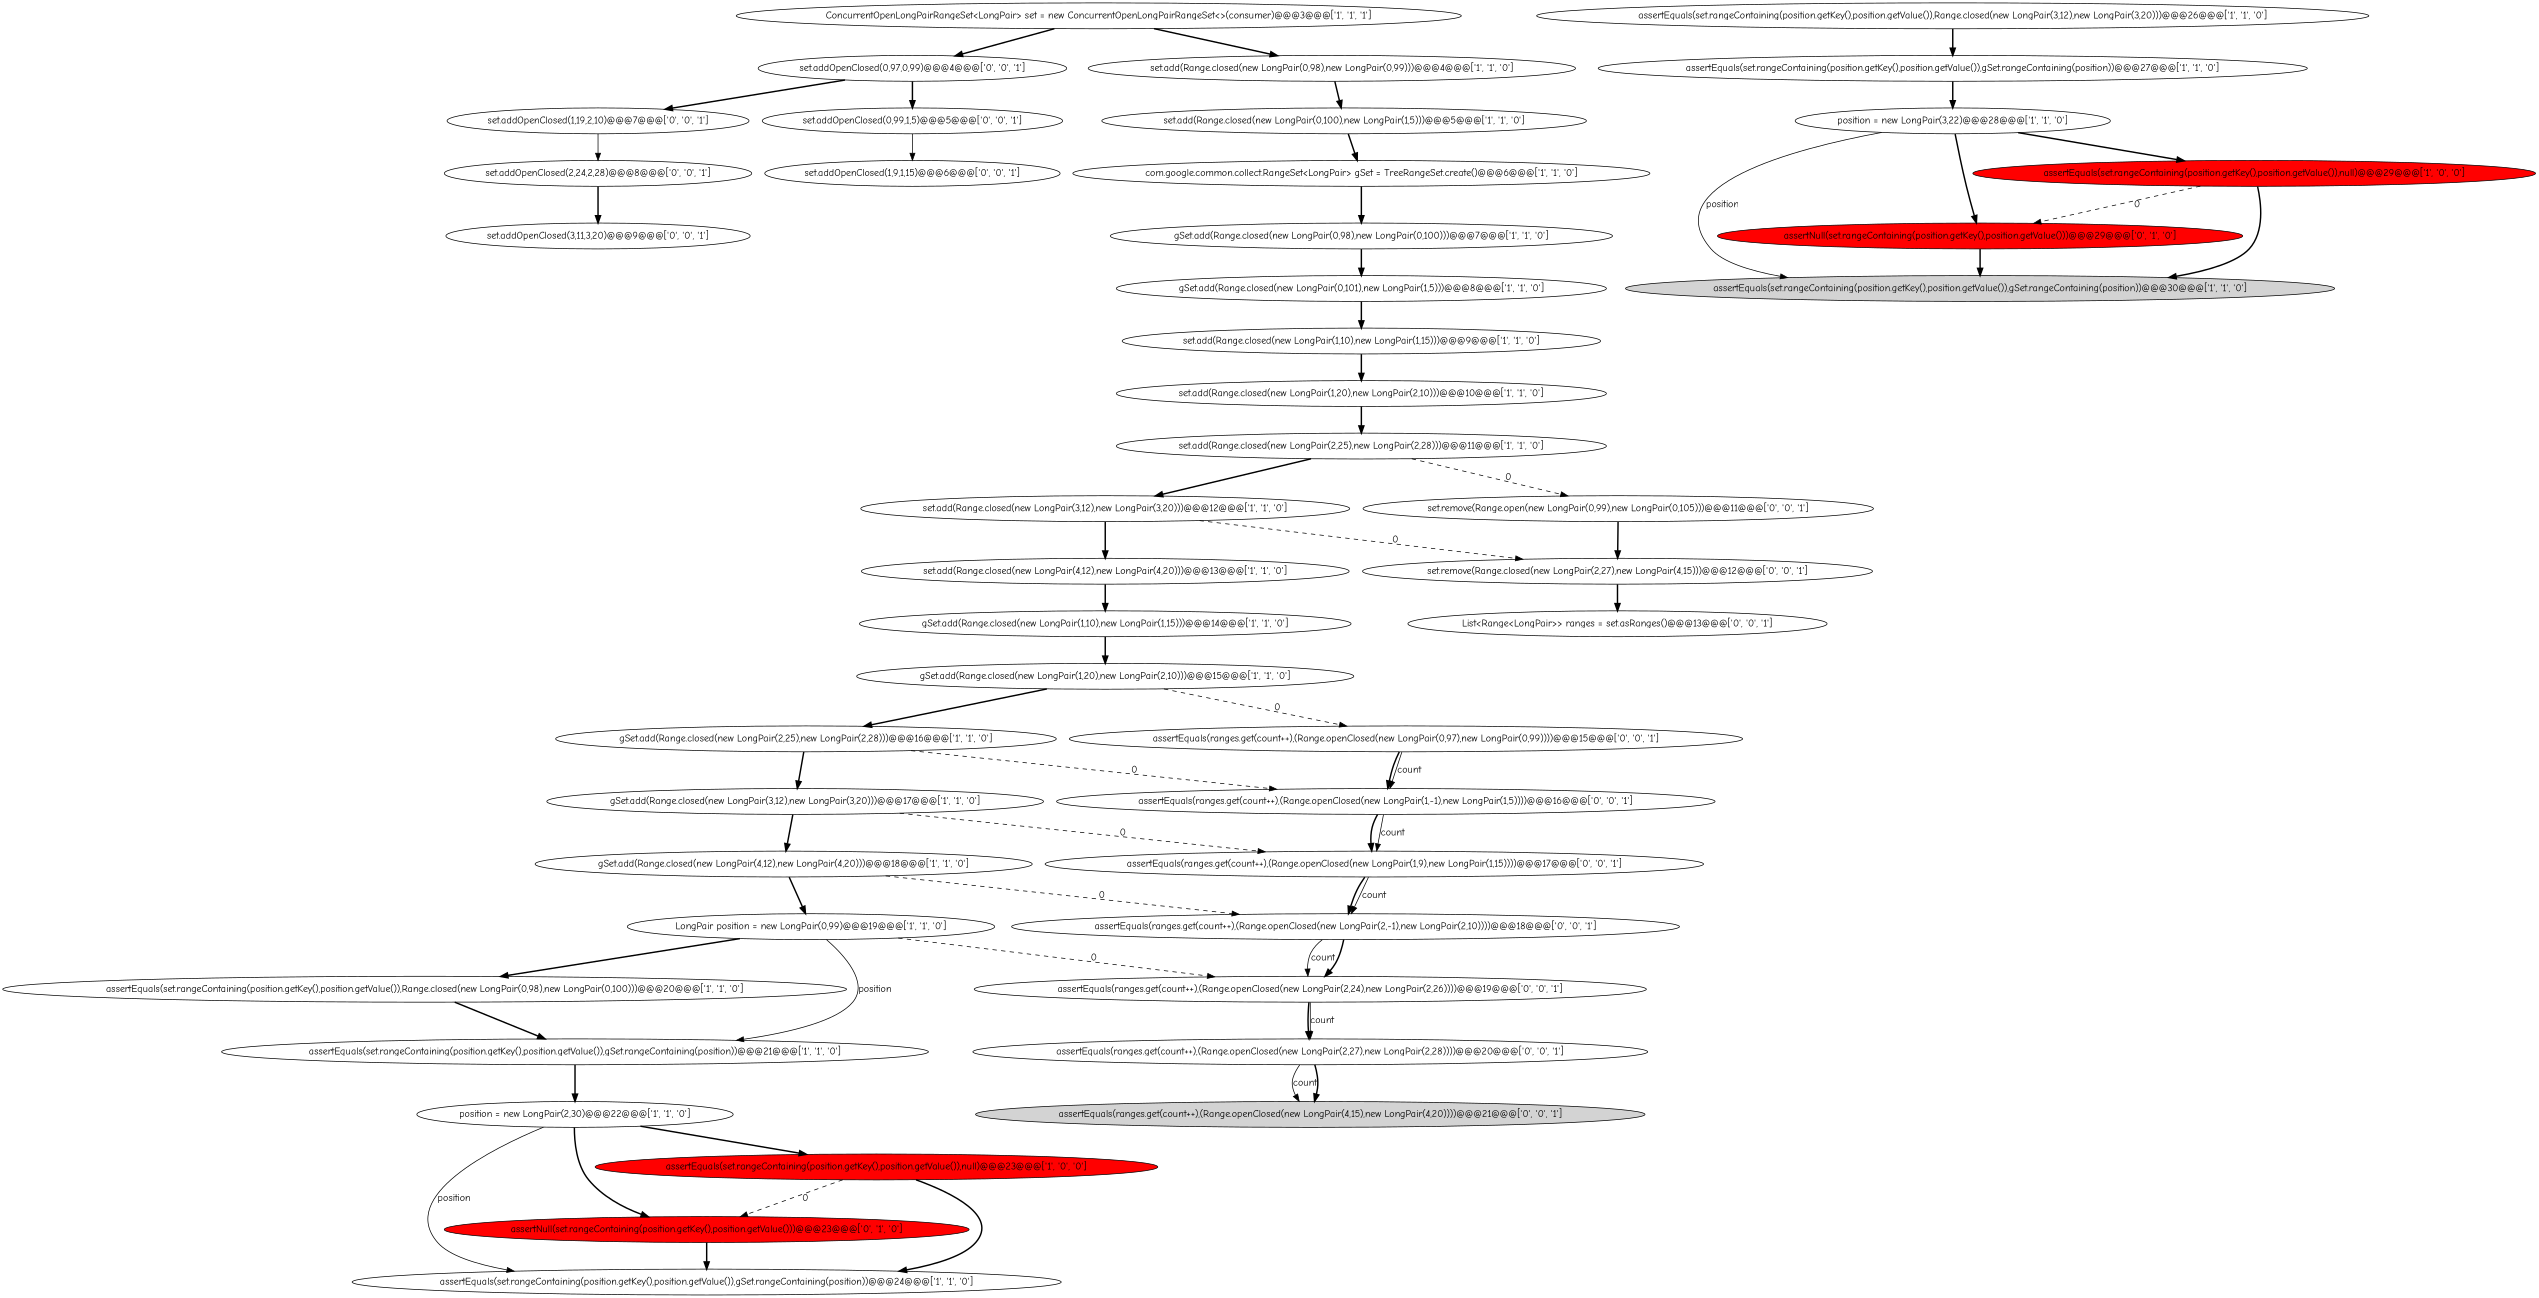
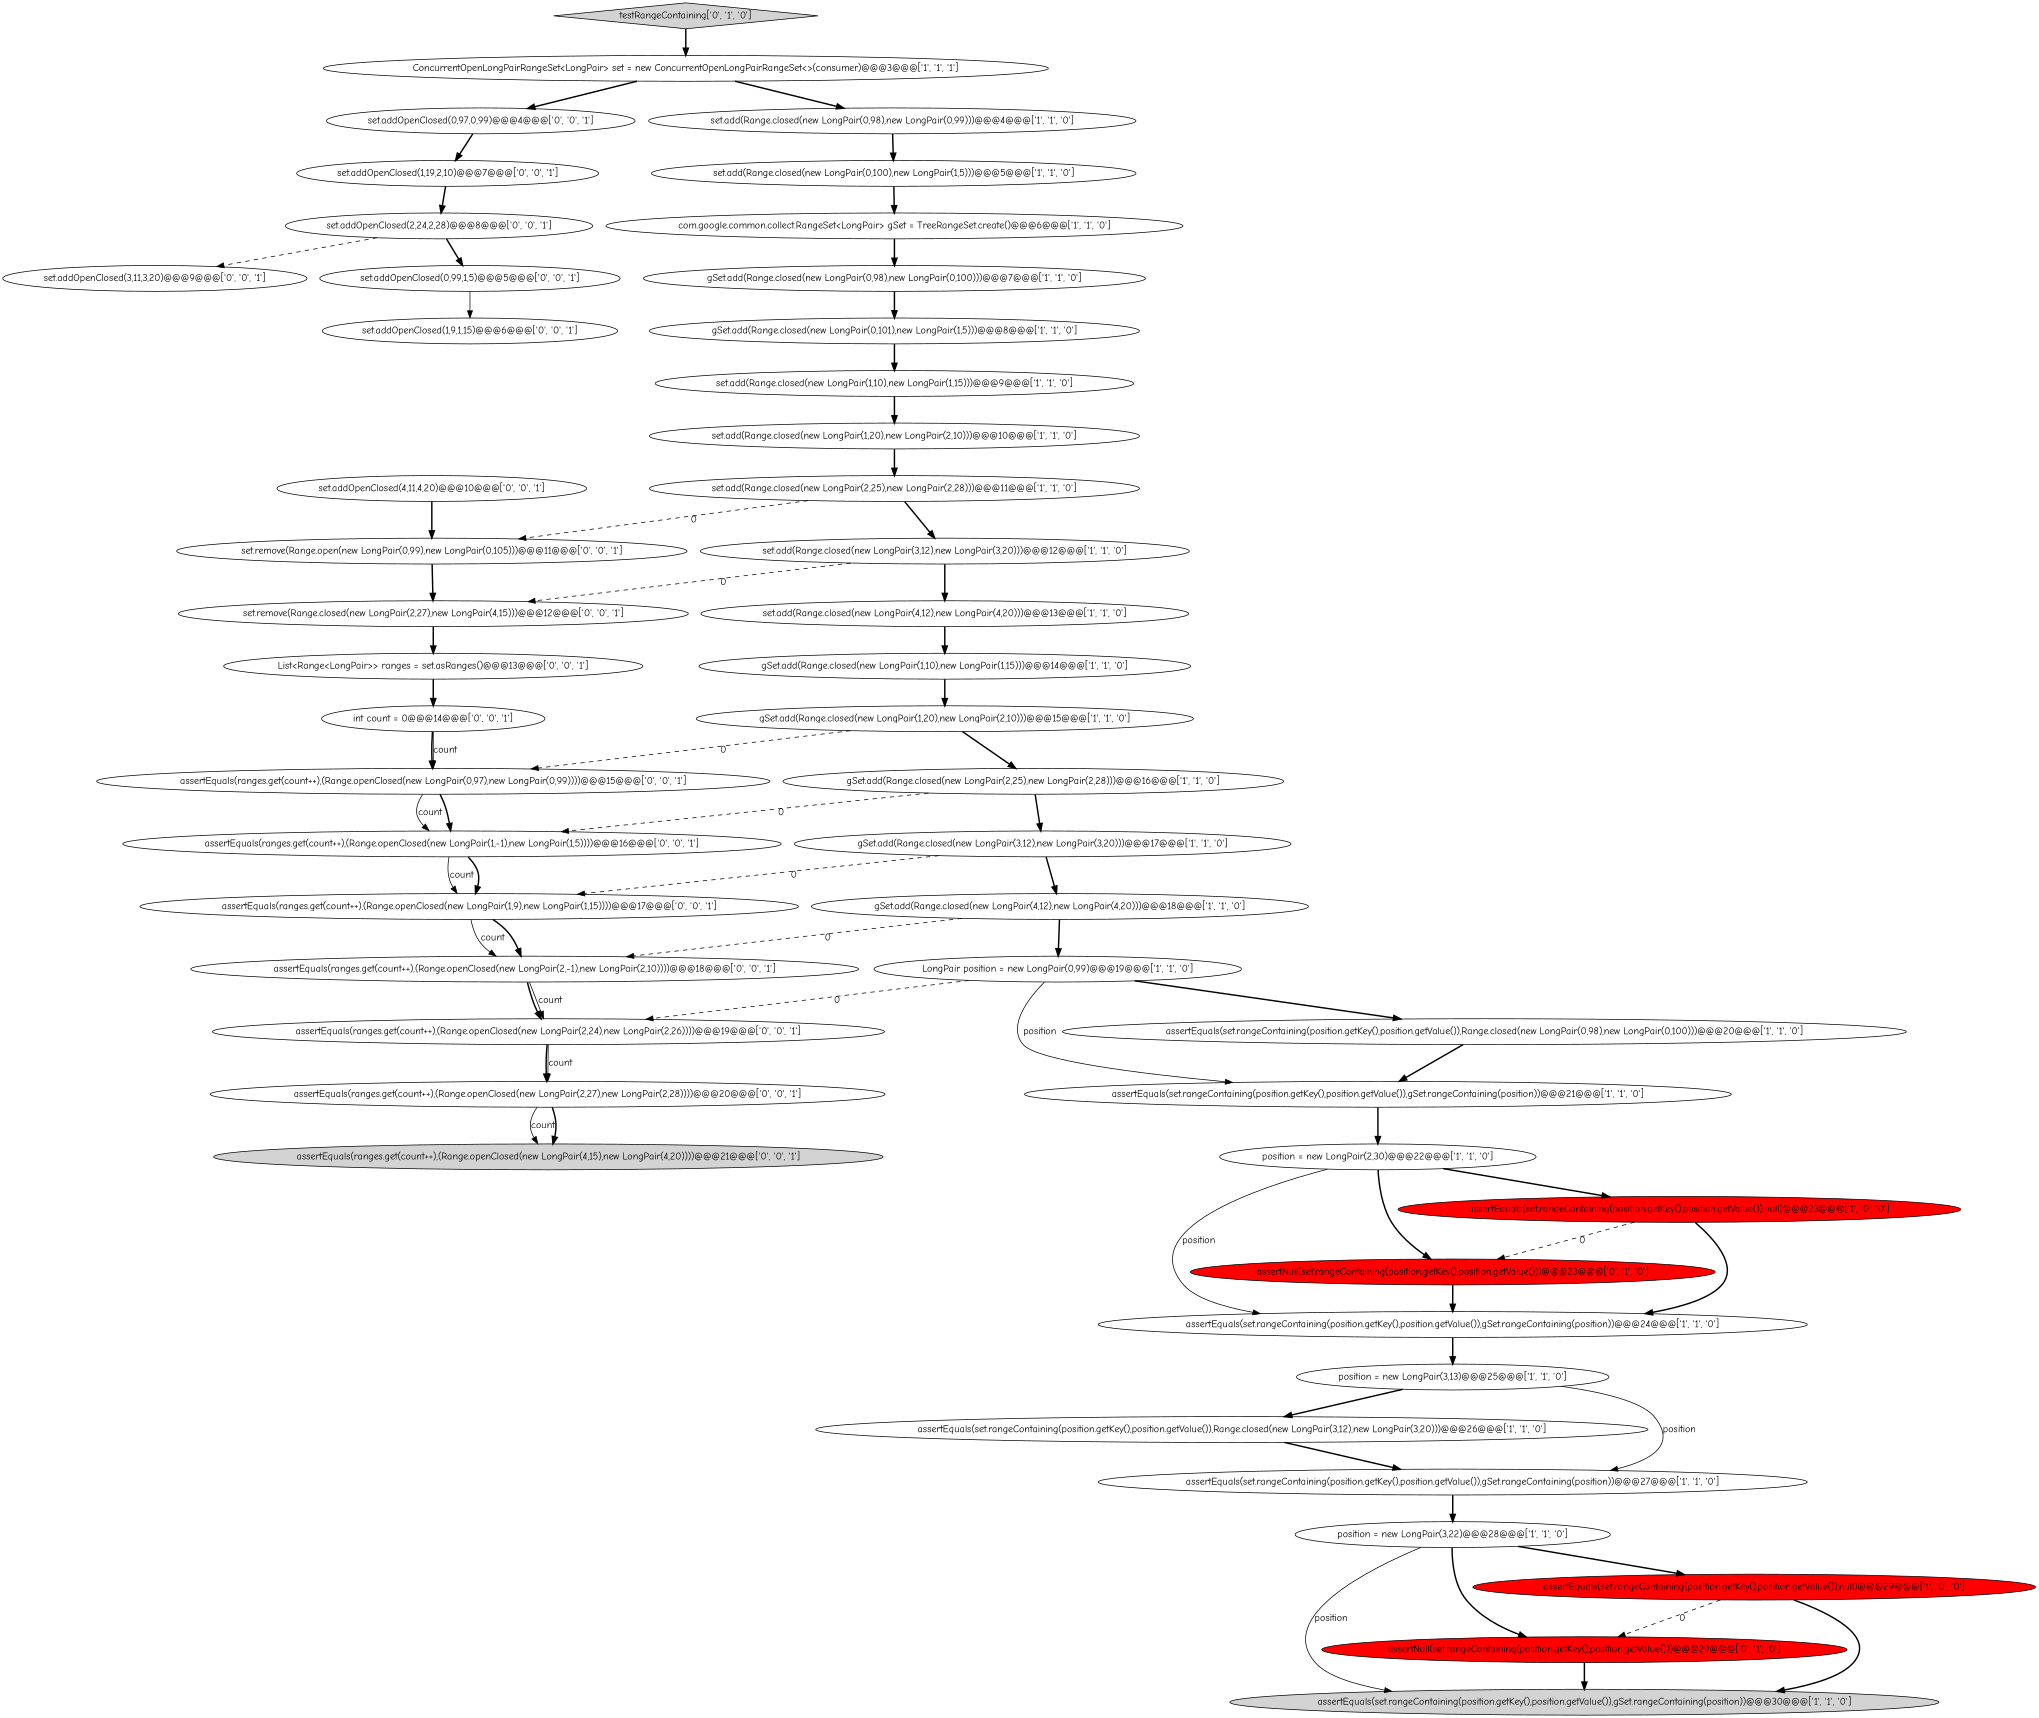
node "testRangeContaining['0', '1', '0']": added
edge "set.addOpenClosed(0,97,0,99)@@@4@@@['0', '0', '1']" -> "set.addOpenClosed(0,99,1,5)@@@5@@@['0', '0', '1']": now "set.addOpenClosed(2,24,2,28)@@@8@@@['0', '0', '1']" -> "set.addOpenClosed(0,99,1,5)@@@5@@@['0', '0', '1']"
edge "set.addOpenClosed(1,19,2,10)@@@7@@@['0', '0', '1']" -> "set.addOpenClosed(2,24,2,28)@@@8@@@['0', '0', '1']": style solid -> bold
edge "set.addOpenClosed(2,24,2,28)@@@8@@@['0', '0', '1']" -> "set.addOpenClosed(3,11,3,20)@@@9@@@['0', '0', '1']": style bold -> dashed
node "set.addOpenClosed(4,11,4,20)@@@10@@@['0', '0', '1']": added
node "int count = 0@@@14@@@['0', '0', '1']": added
node "position = new LongPair(3,13)@@@25@@@['1', '1', '0']": added
